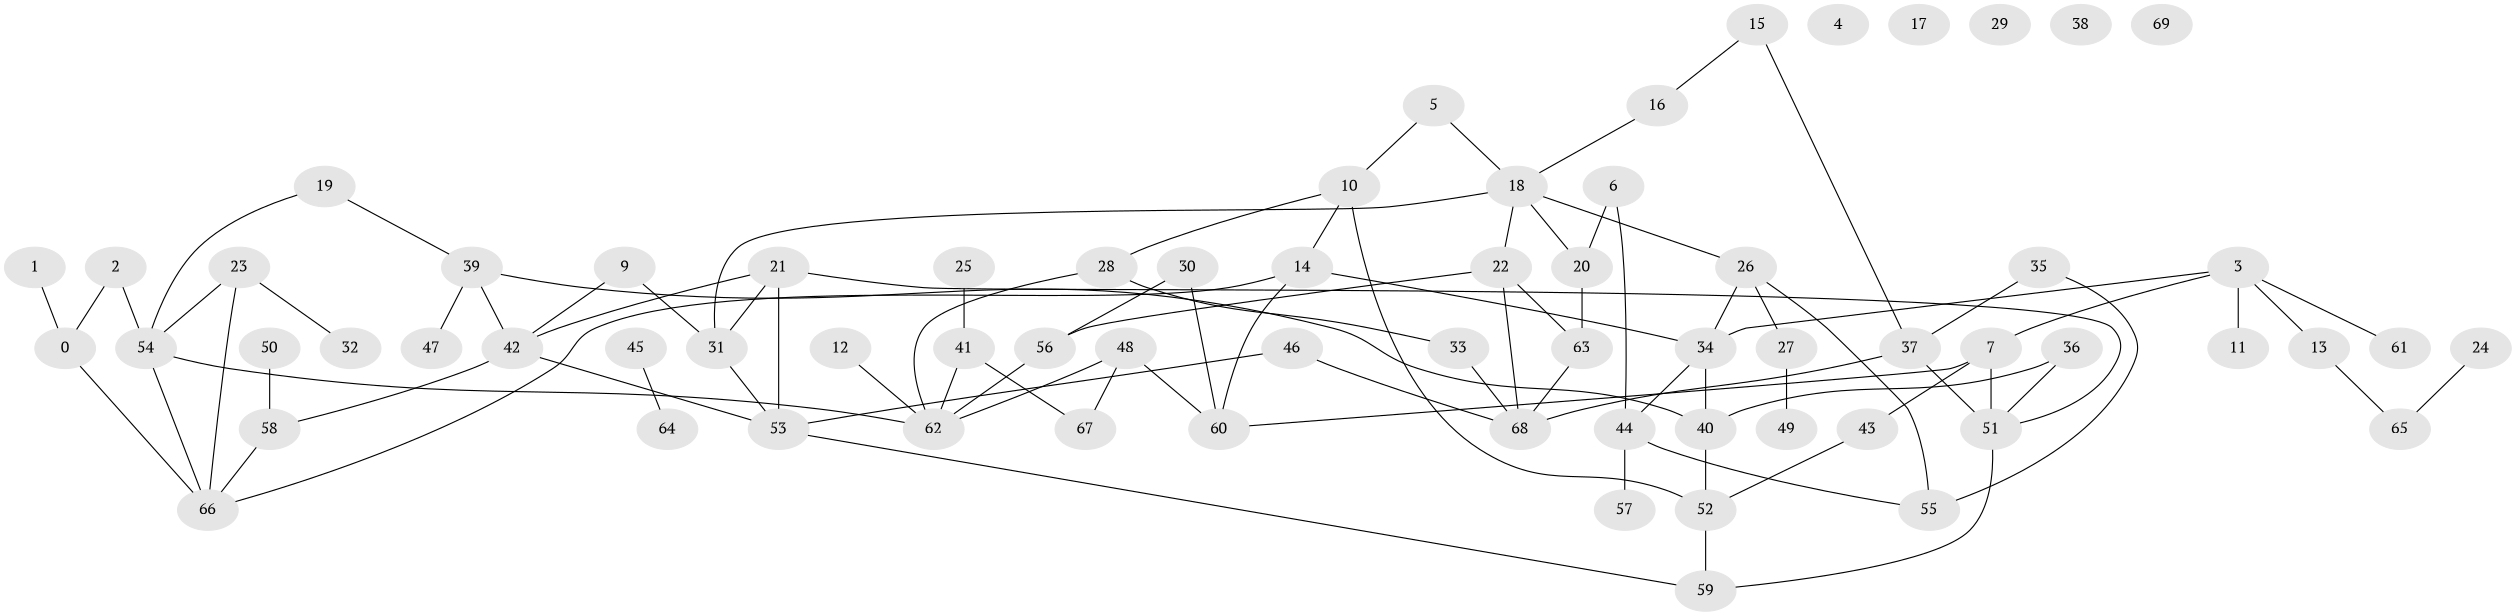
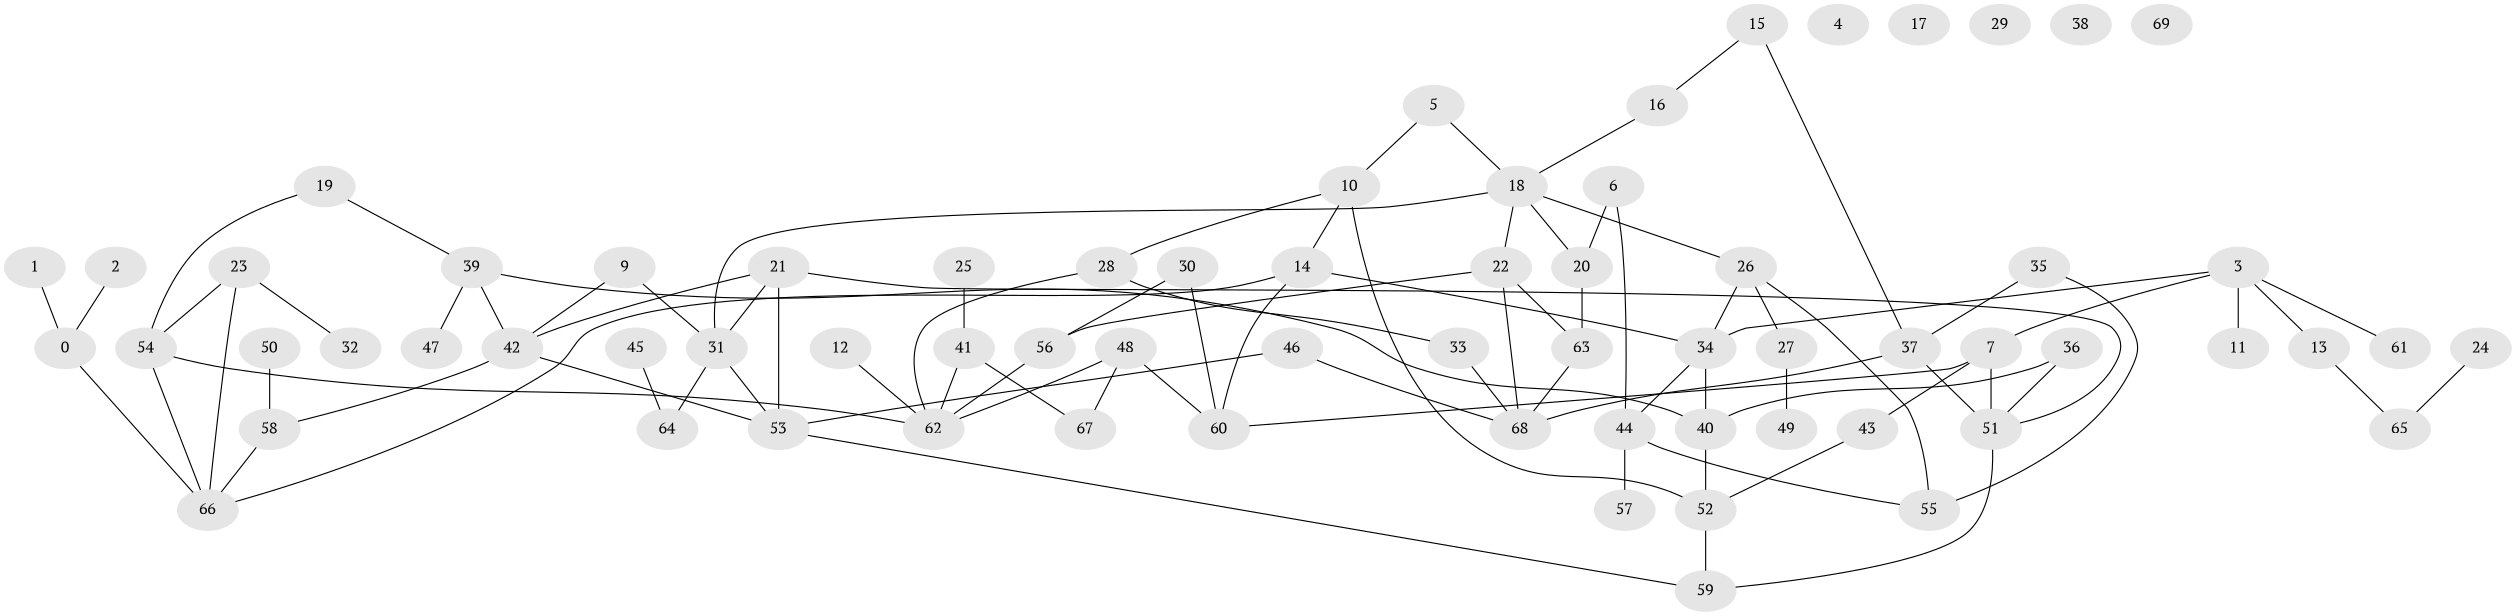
edge "2" -- "54": removed
edge "31" -- "64": added
